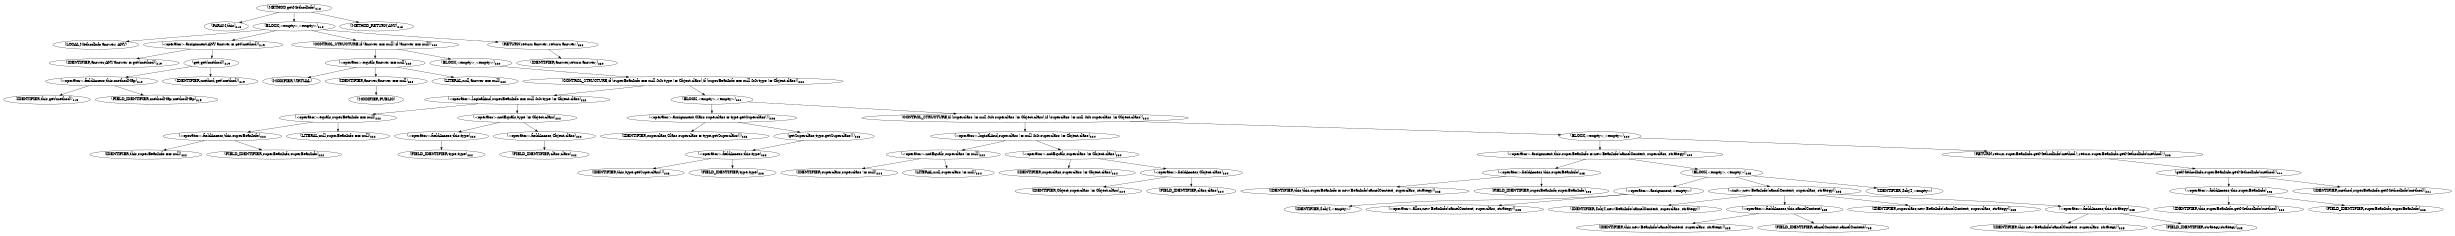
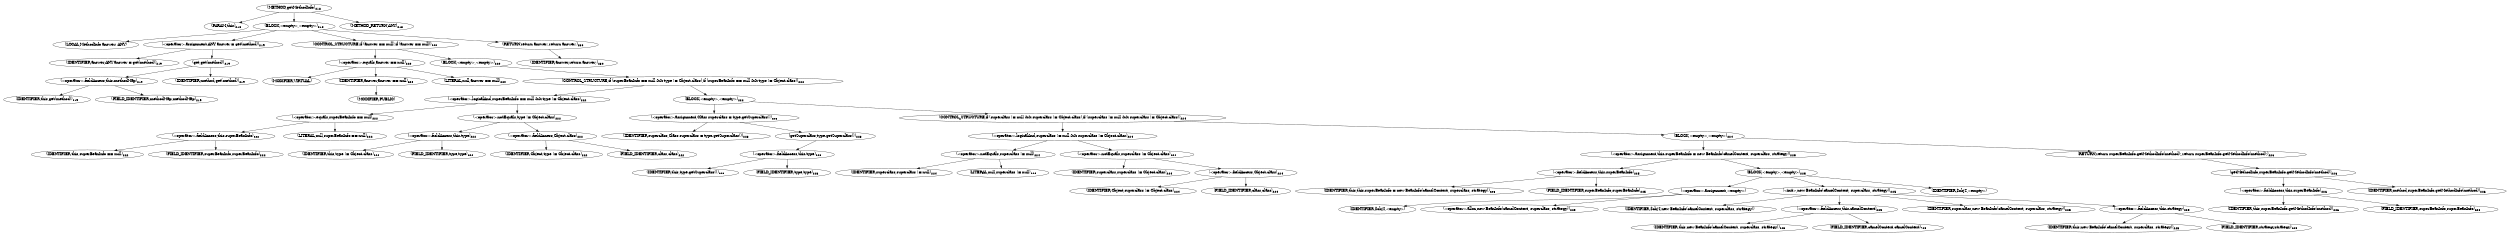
node "(IDENTIFIER,this,type != Object.class)": added
node "(IDENTIFIER,Object,type != Object.class)": added
node "(IDENTIFIER,method,superBeanInfo.getMethodInfo(method))": text "221" -> "226"
